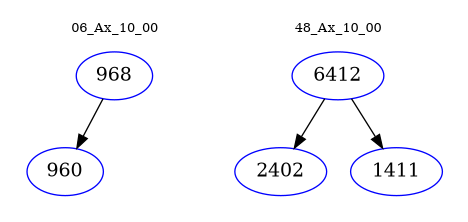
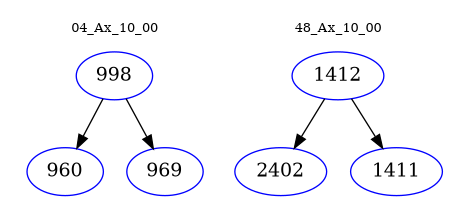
cluster "06_Ax_10_00": label "06_Ax_10_00" -> "04_Ax_10_00"
node "968": label "968" -> "998"
node "6412": label "6412" -> "1412"
node "969": added
